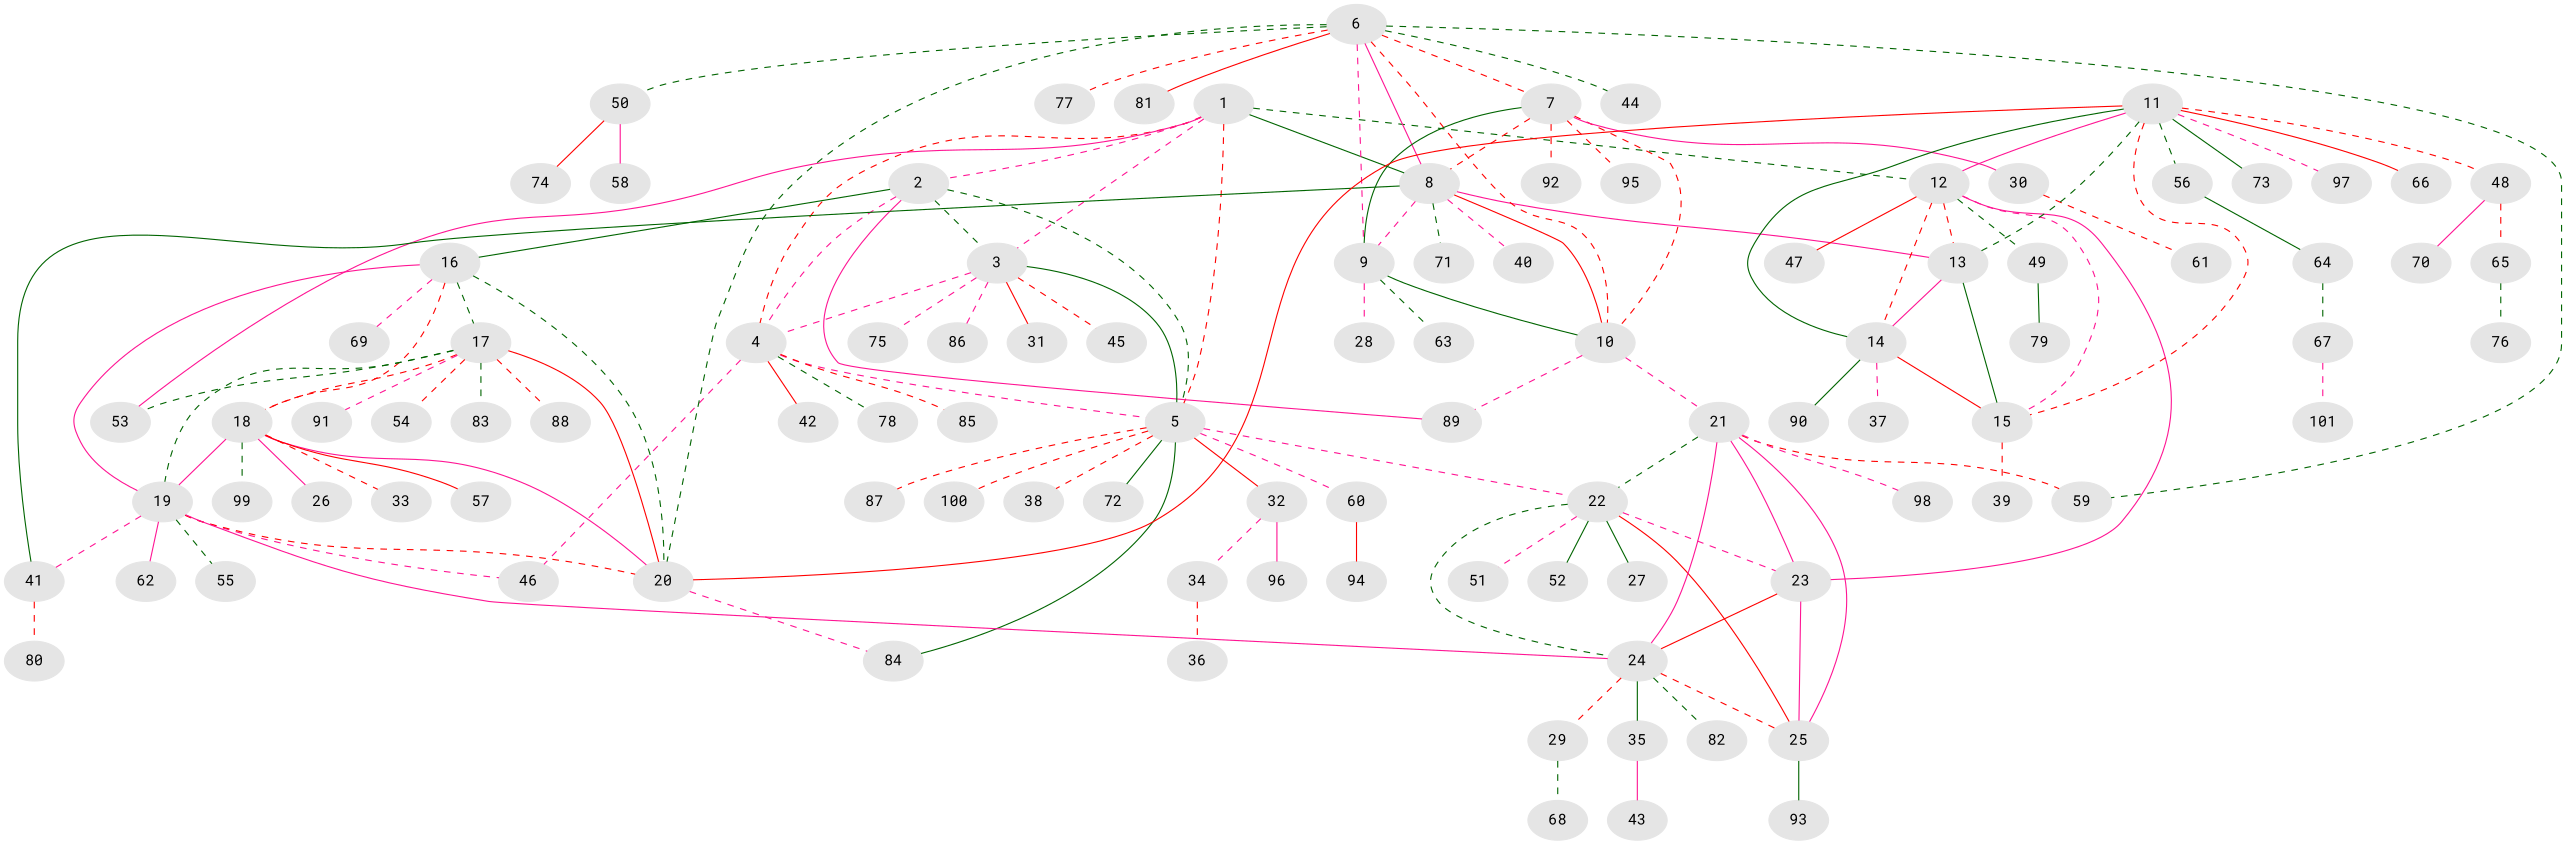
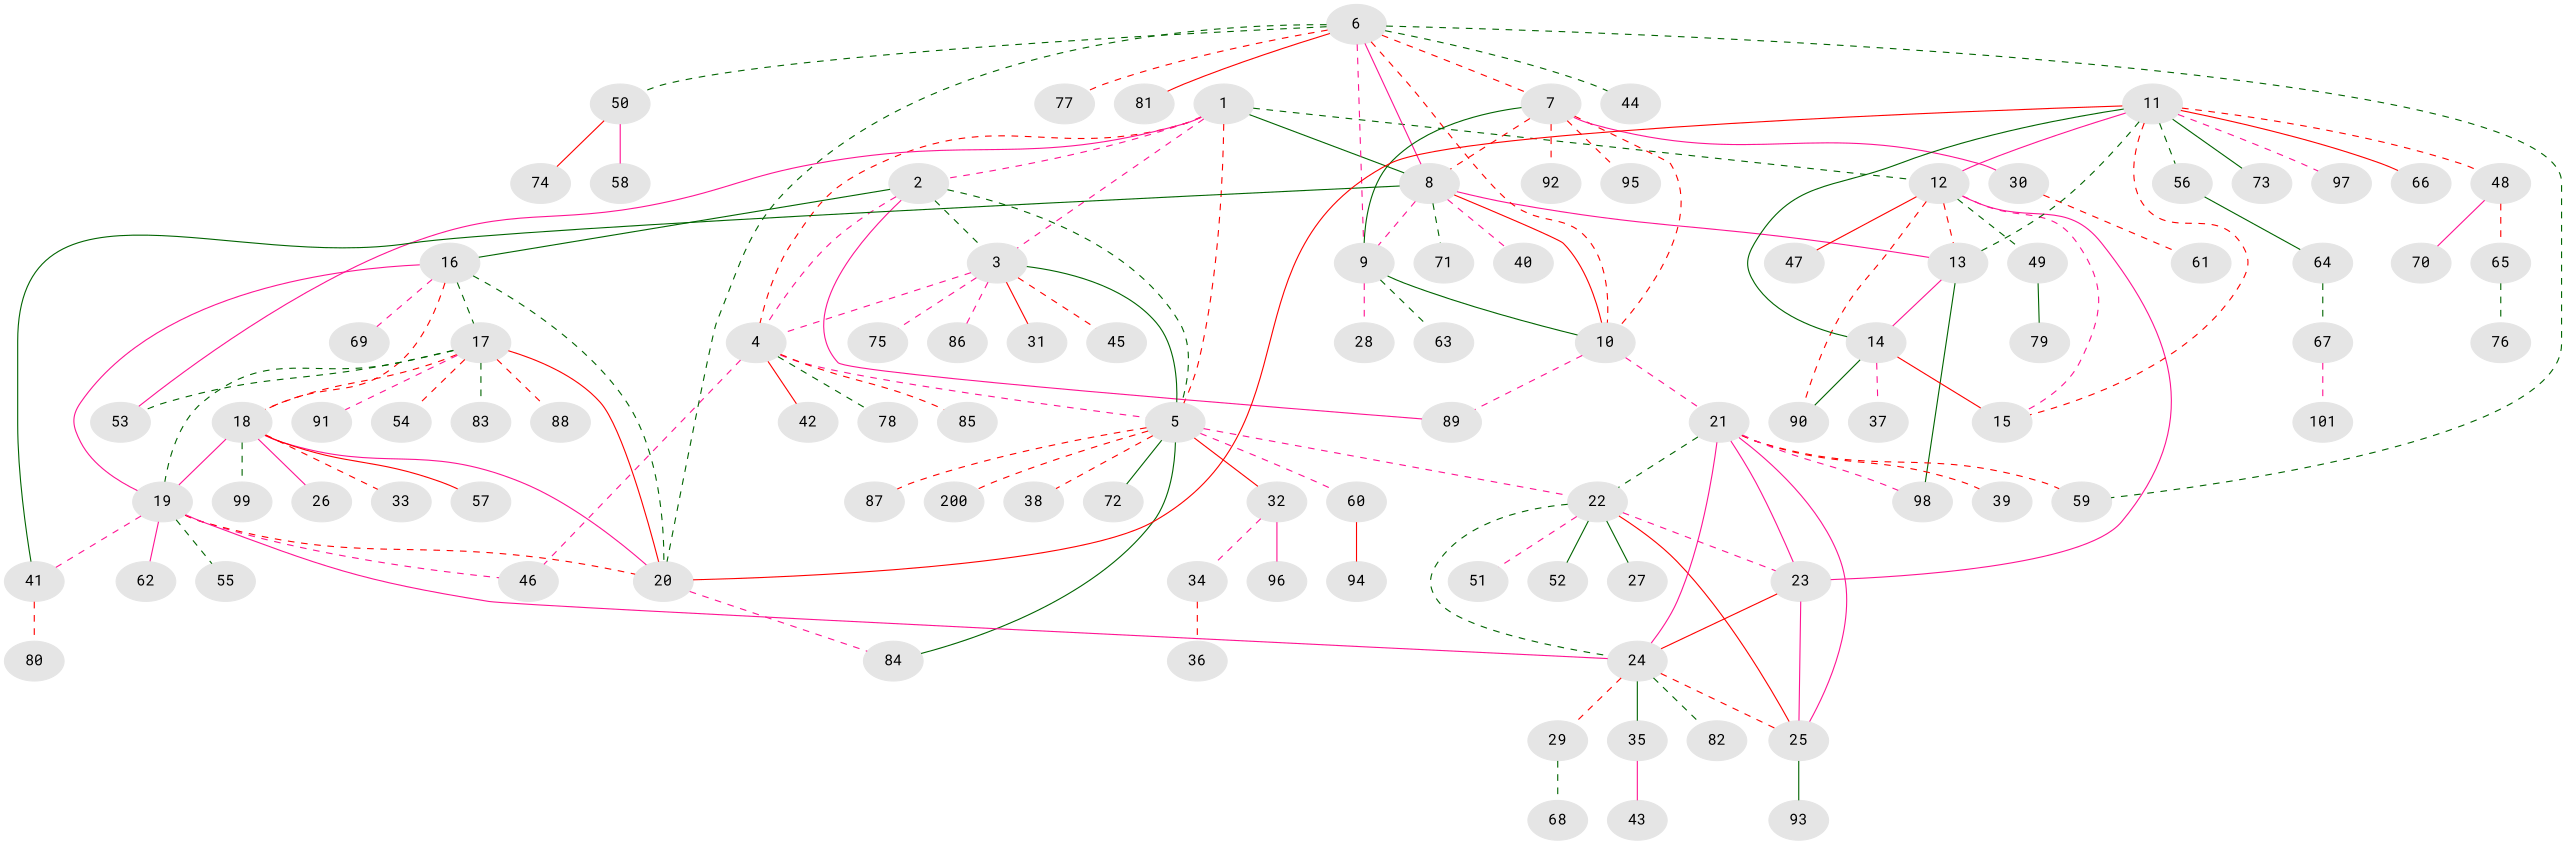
edge "12" -- "14": now "12" -- "90"
edge "13" -- "15": now "13" -- "98"
edge "15" -- "39": now "21" -- "39"
node "100": label "100" -> "200"
